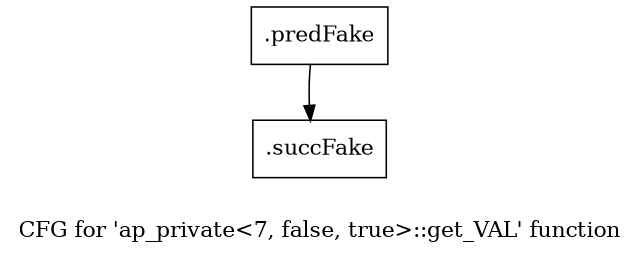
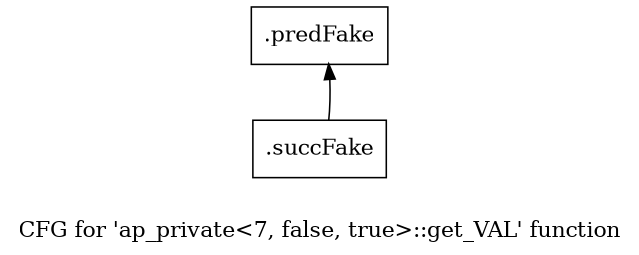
edge ".predFake" -> ".succFake": reversed
